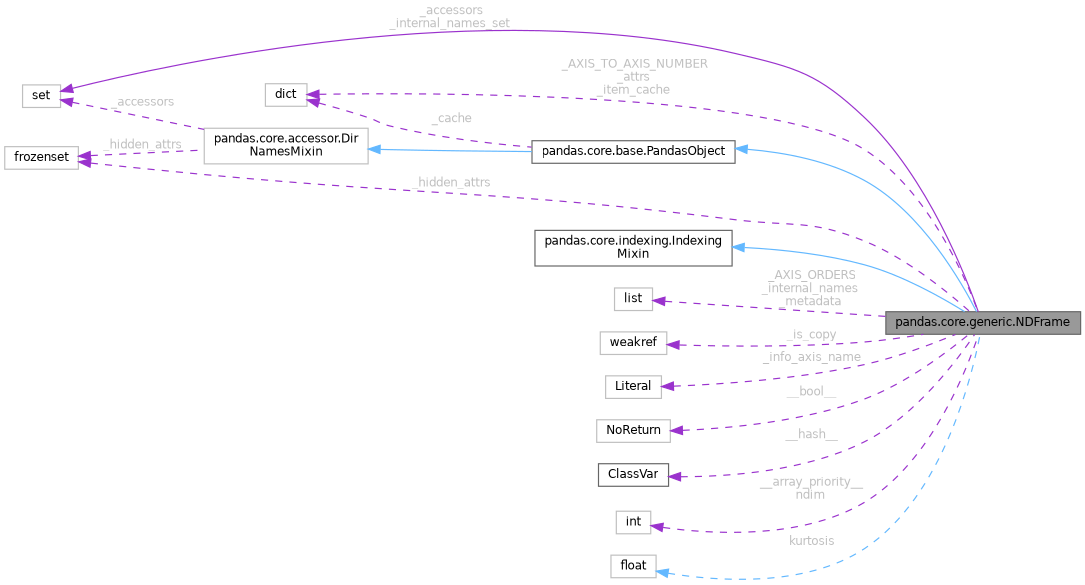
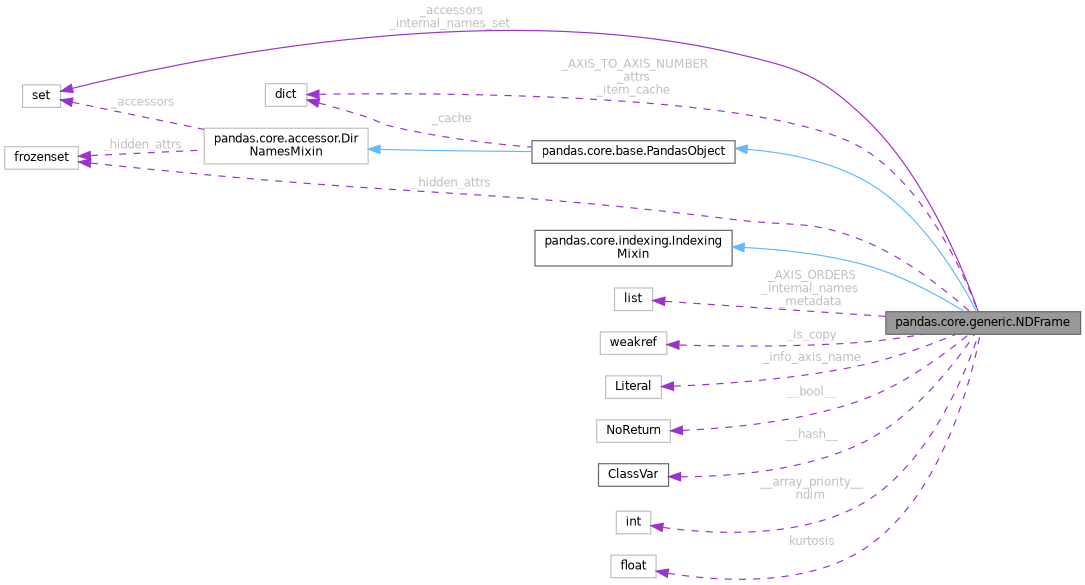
edge "pandas.core.generic.NDFrame" -> "float": color steelblue1 -> darkorchid3
